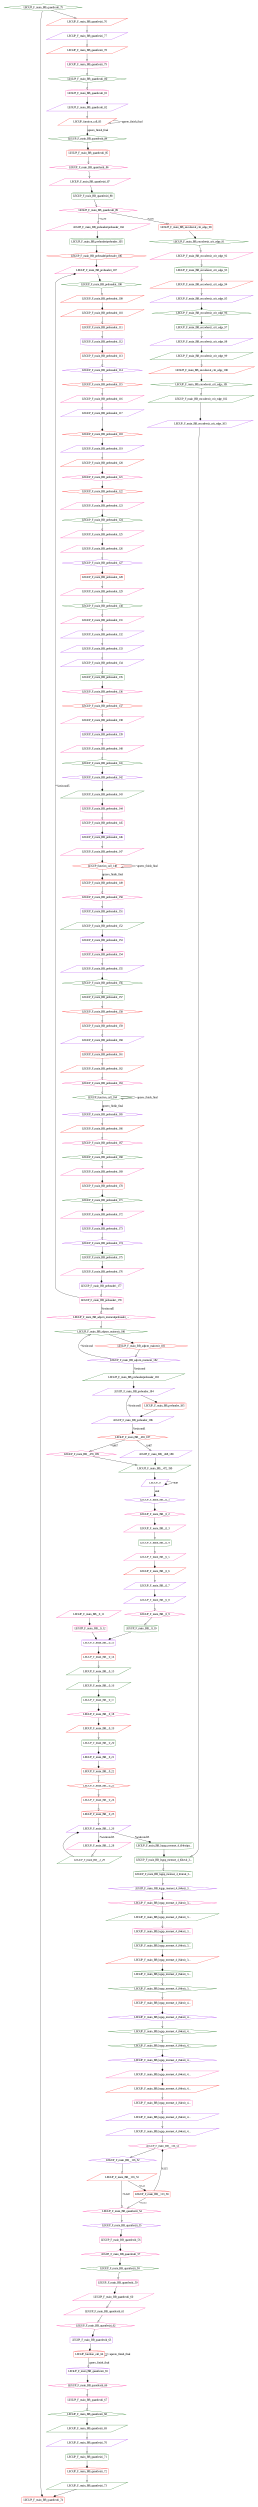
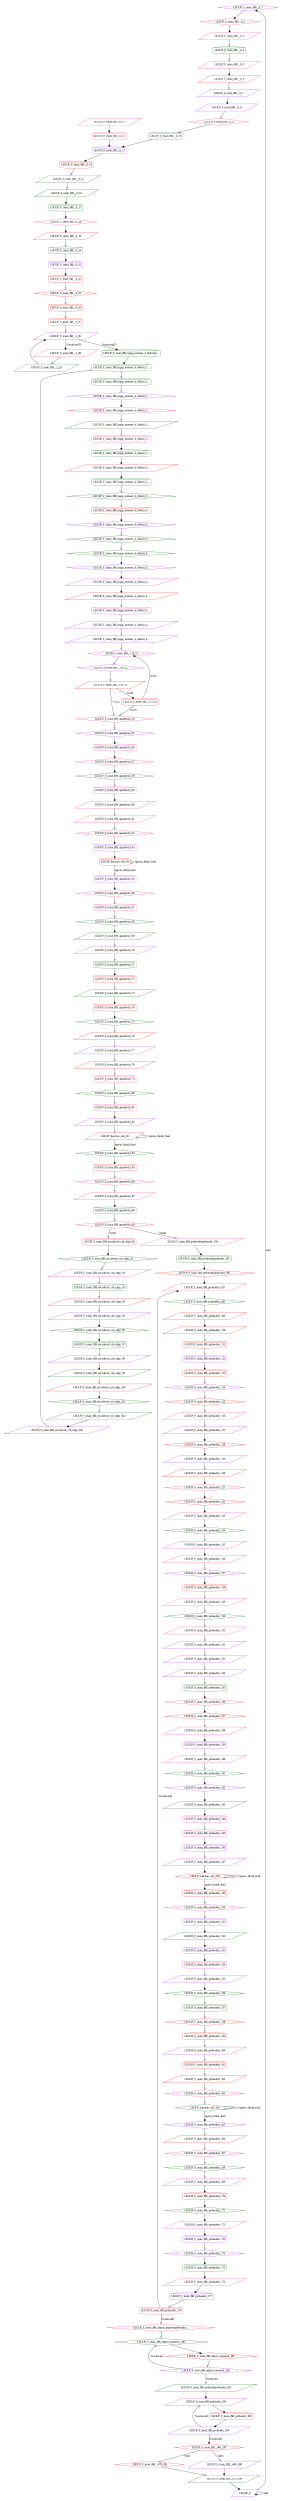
edge "LEGUP_F_main_BB_quantlexiti_75" -> "LEGUP_F_main_BB_quantlexiti_74": reversed
